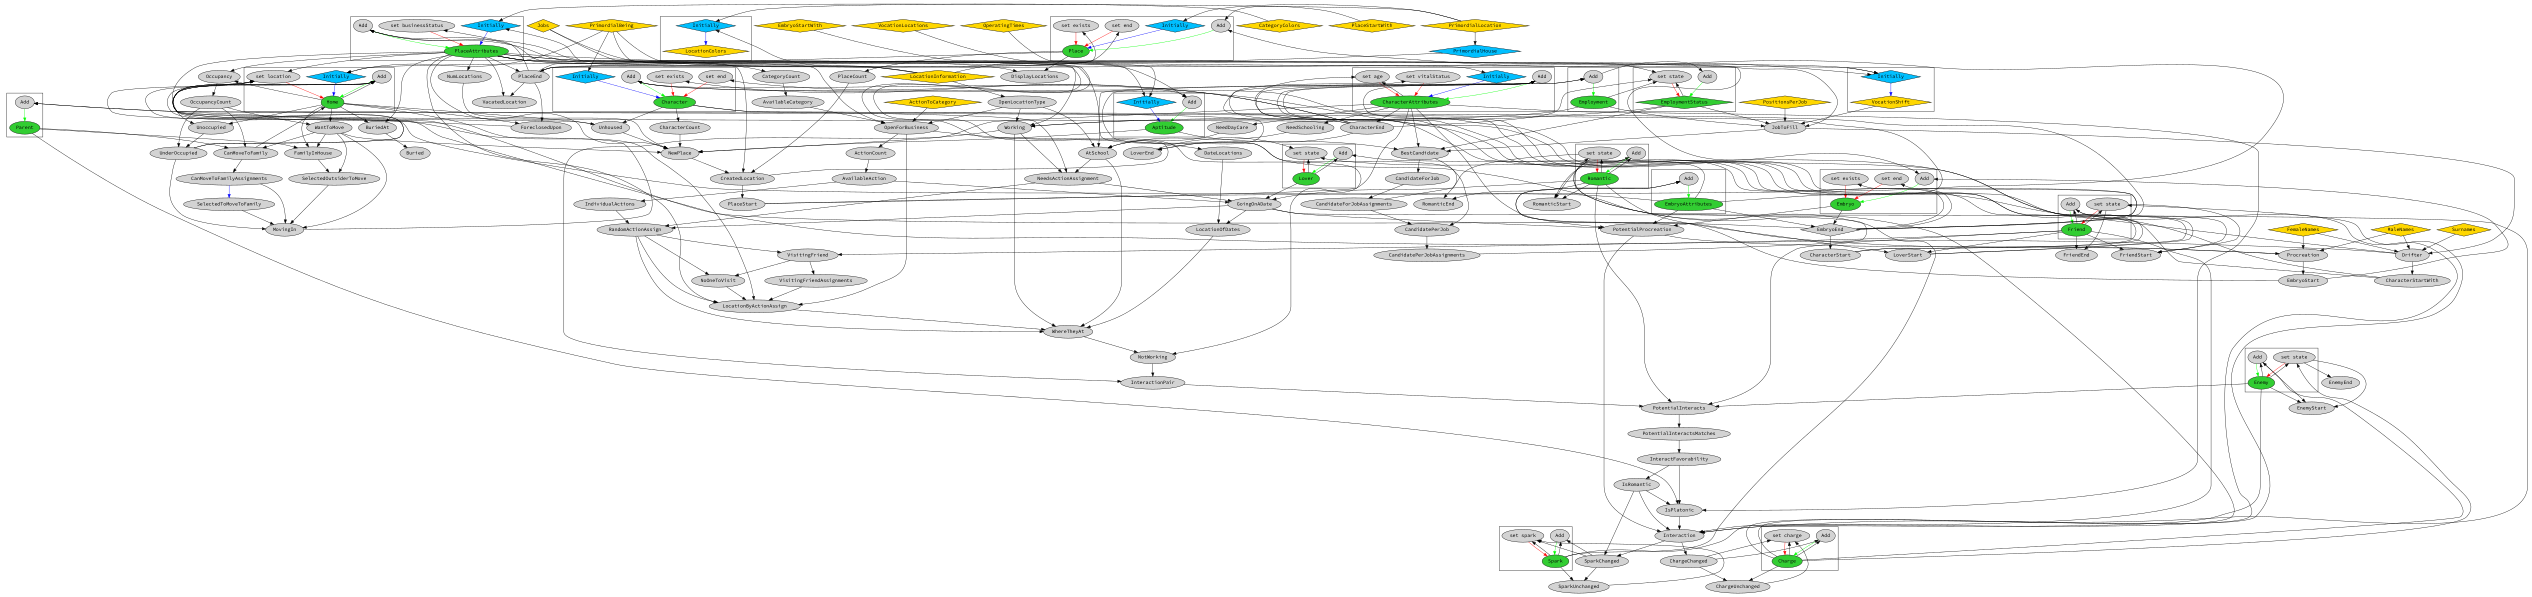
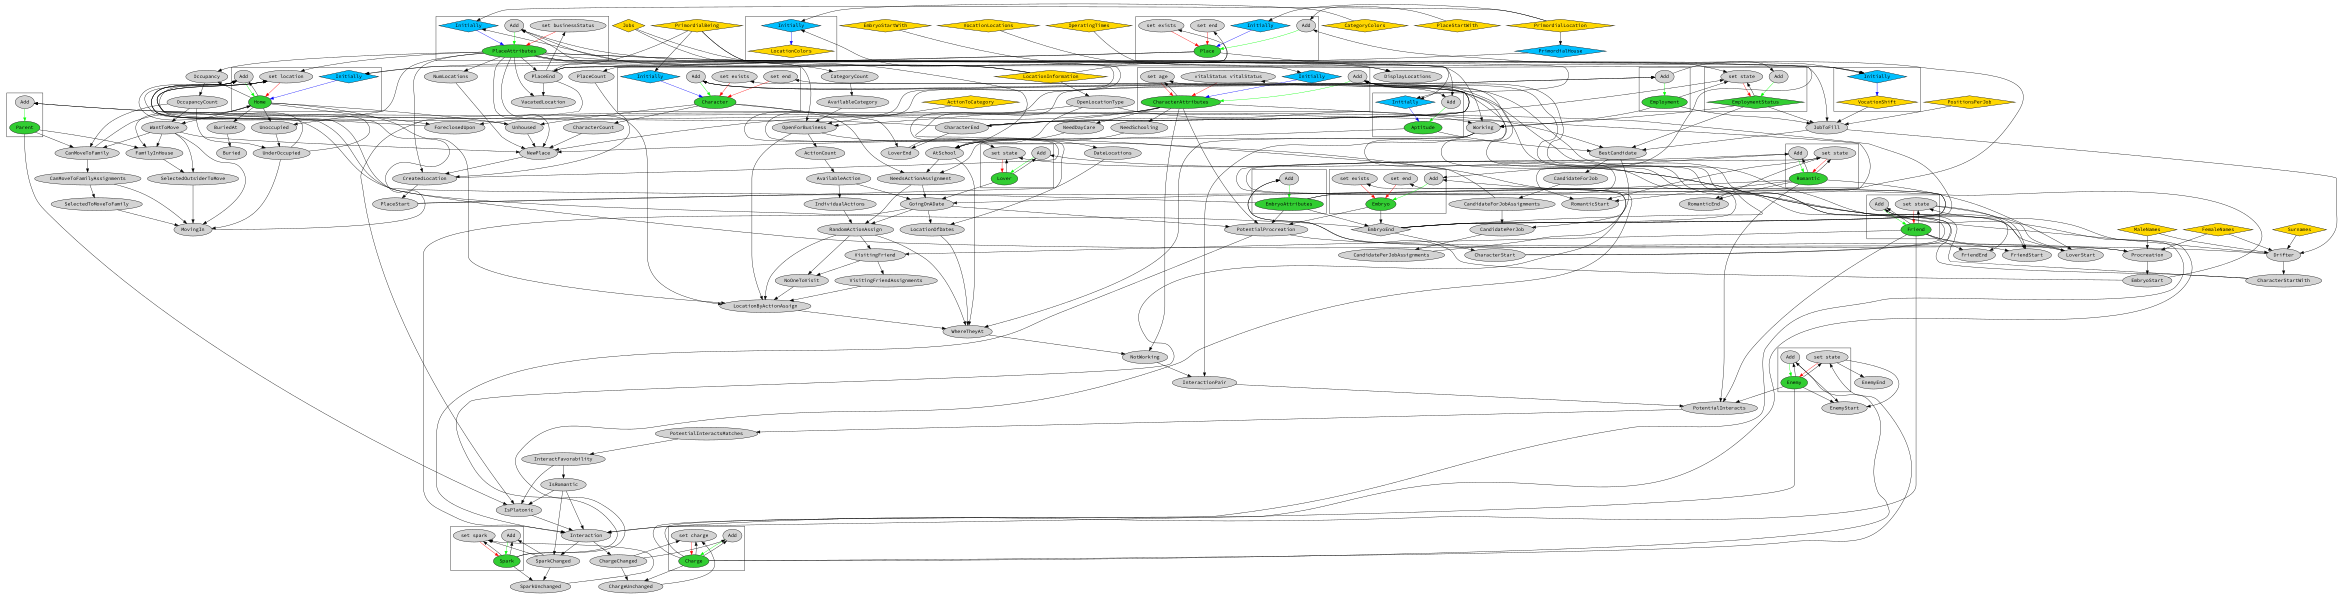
edge "PlaceAttributes" -> "BuriedAt": removed
node "set vitalStatus": label "set vitalStatus" -> "vitalStatus vitalStatus"
edge "CanMoveToFamilyAssignments" -> "SelectedToMoveToFamily": color blue -> black
